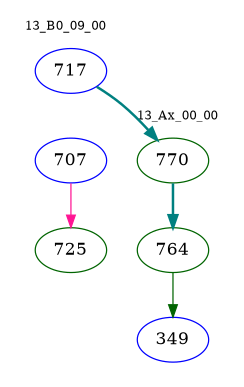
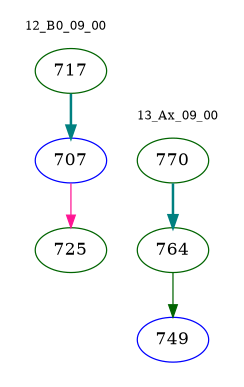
cluster "13_B0_09_00": label "13_B0_09_00" -> "12_B0_09_00"
node "717": color blue -> darkgreen
cluster "13_Ax_00_00": label "13_Ax_00_00" -> "13_Ax_09_00"
edge "717" -> "770": now "717" -> "707"
node "349": label "349" -> "749"
